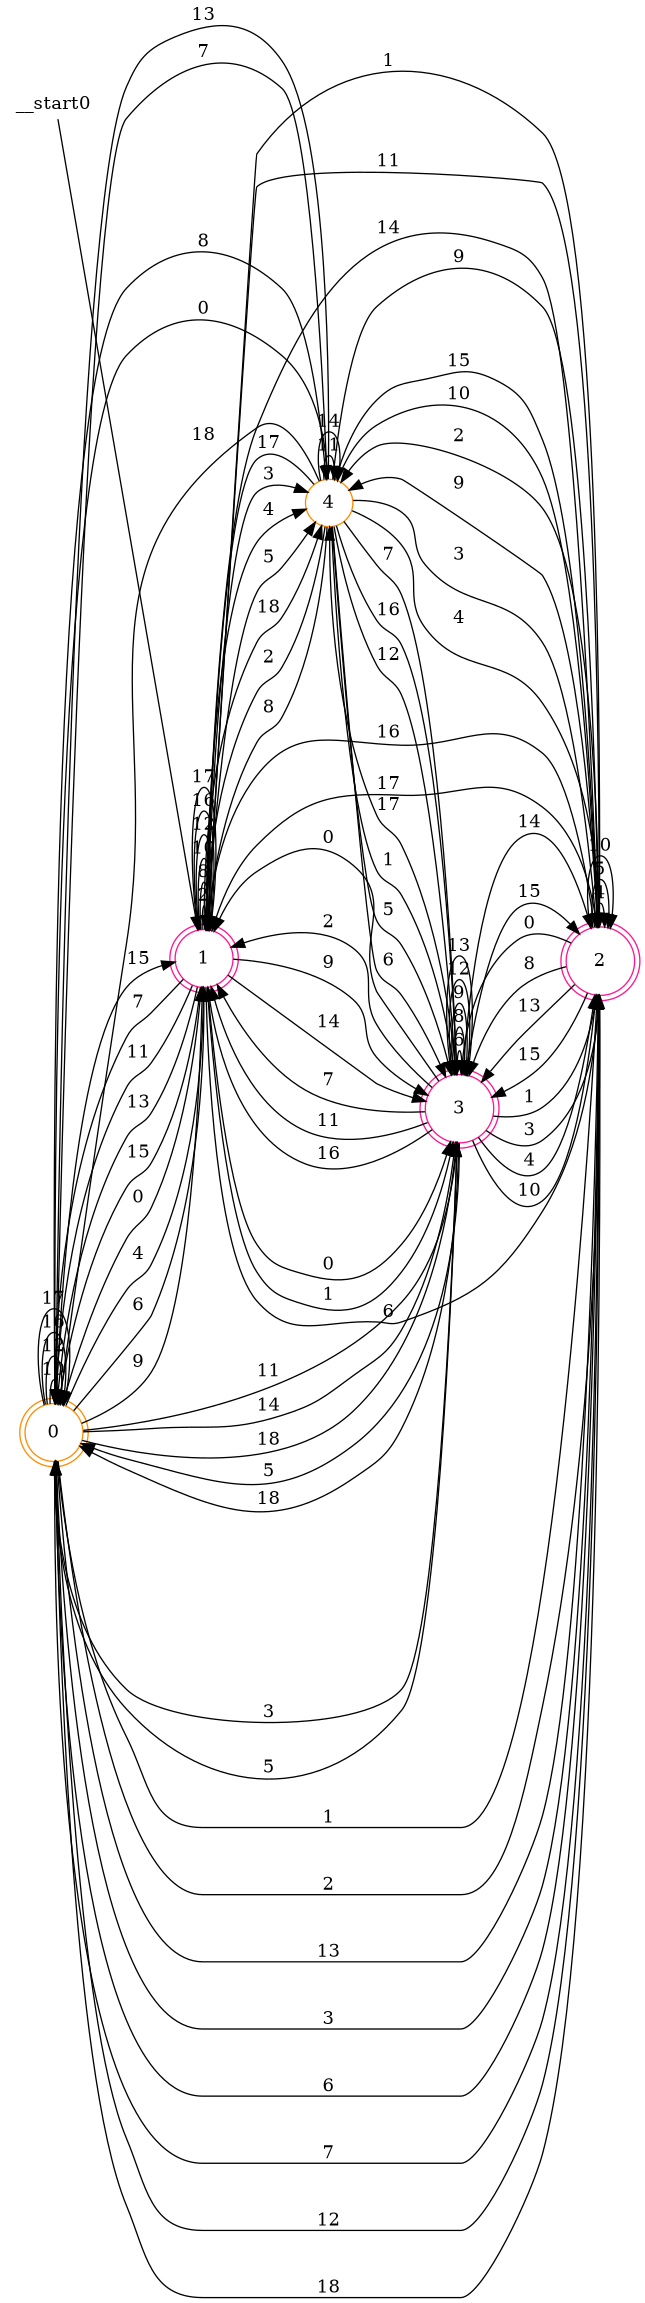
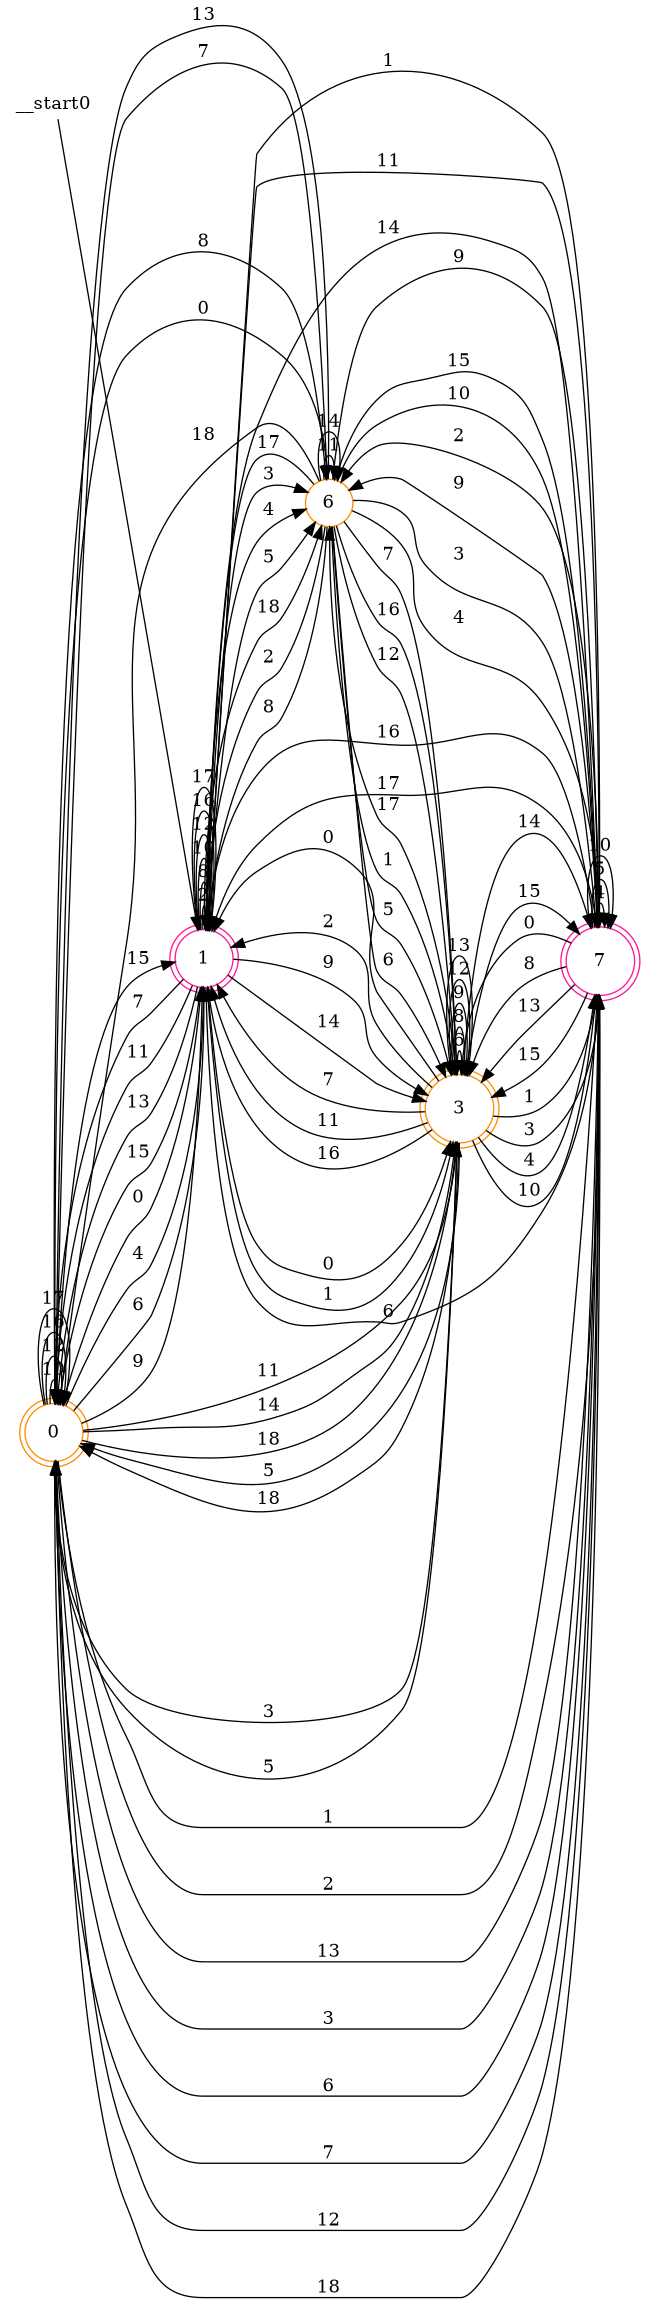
node "4": label "4" -> "6"
node "2": label "2" -> "7"
node "3": color deeppink -> darkorange
